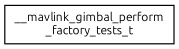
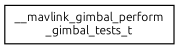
node "__mavlink_gimbal_perform _factory_tests_t": label "__mavlink_gimbal_perform _factory_tests_t" -> "__mavlink_gimbal_perform _gimbal_tests_t"
